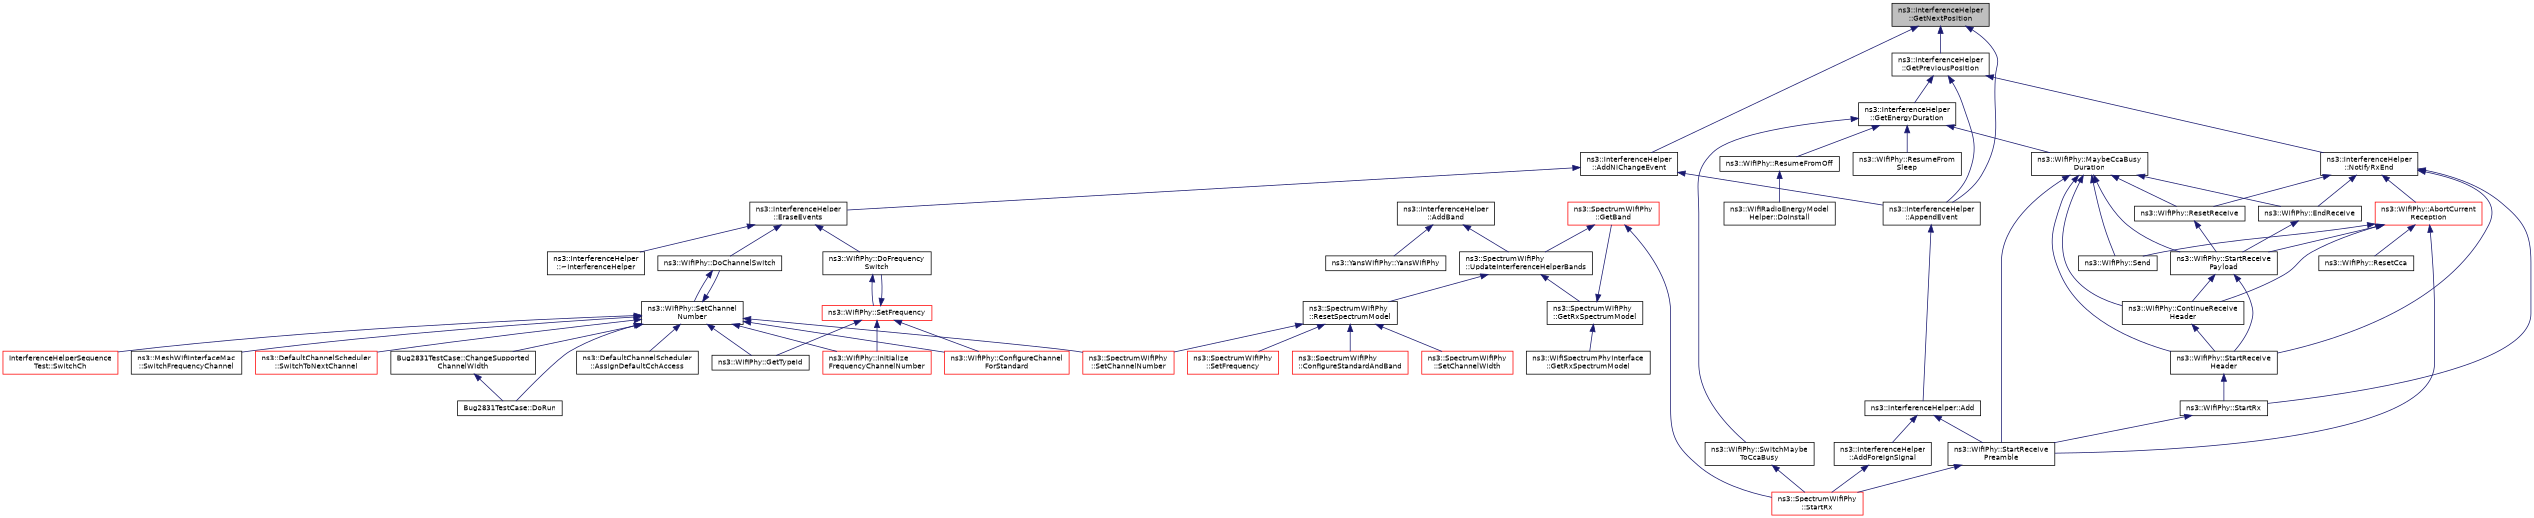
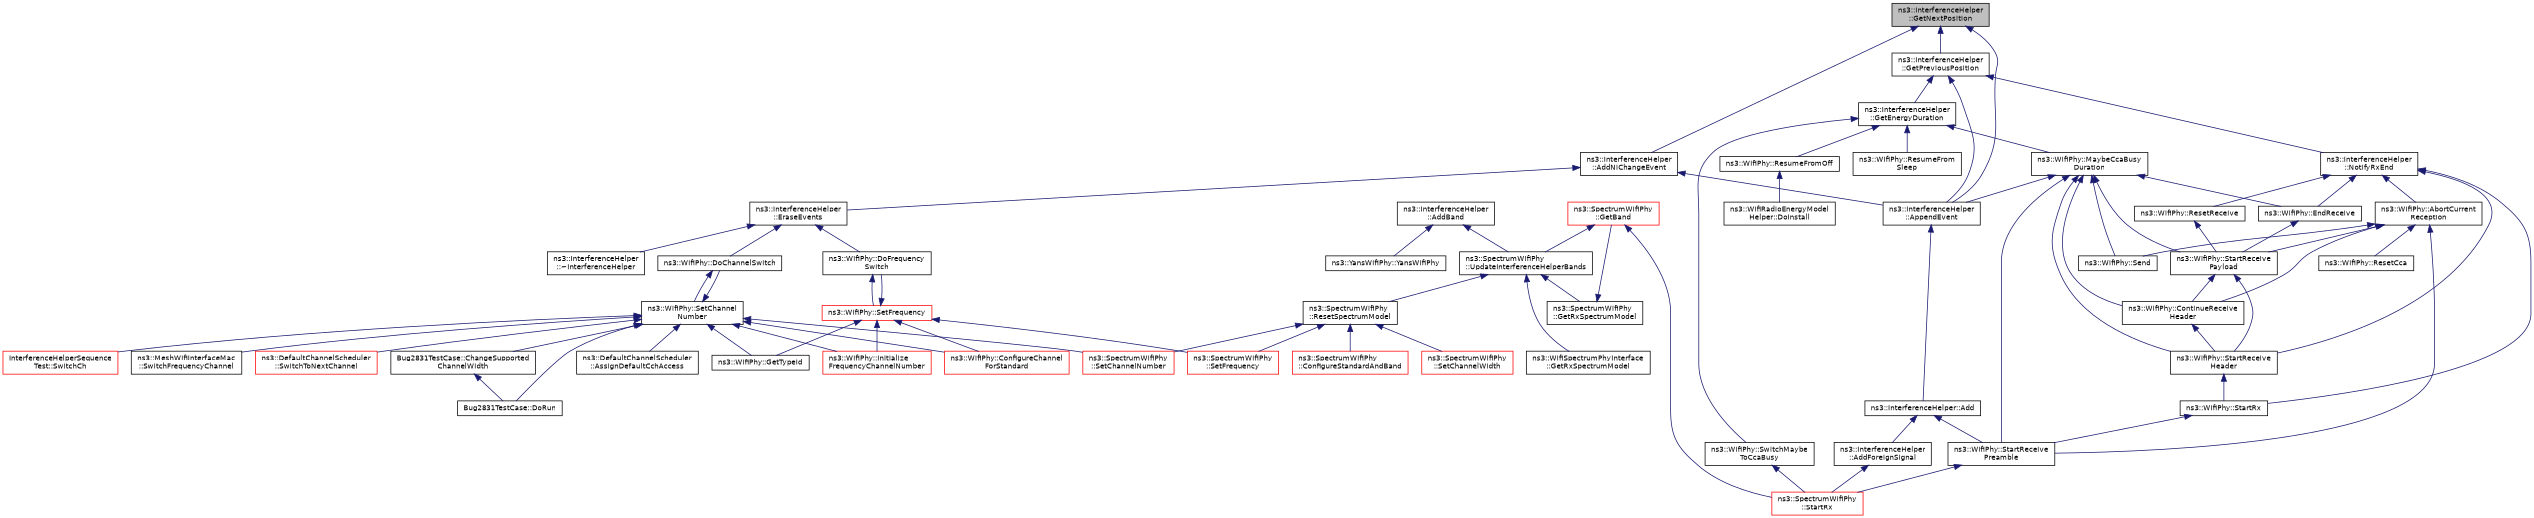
edge "ns3::WifiPhy::ResetReceive" -> "ns3::WifiPhy::MaybeCcaBusy Duration": now "ns3::InterferenceHelper ::AppendEvent" -> "ns3::WifiPhy::MaybeCcaBusy Duration"
node "ns3::WifiPhy::AbortCurrent Reception": color red -> black
edge "ns3::SpectrumWifiPhy ::SetFrequency" -> "ns3::WifiPhy::SetFrequency": added
edge "ns3::WifiSpectrumPhyInterface ::GetRxSpectrumModel" -> "ns3::SpectrumWifiPhy ::GetRxSpectrumModel": now "ns3::WifiSpectrumPhyInterface ::GetRxSpectrumModel" -> "ns3::SpectrumWifiPhy ::UpdateInterferenceHelperBands"
